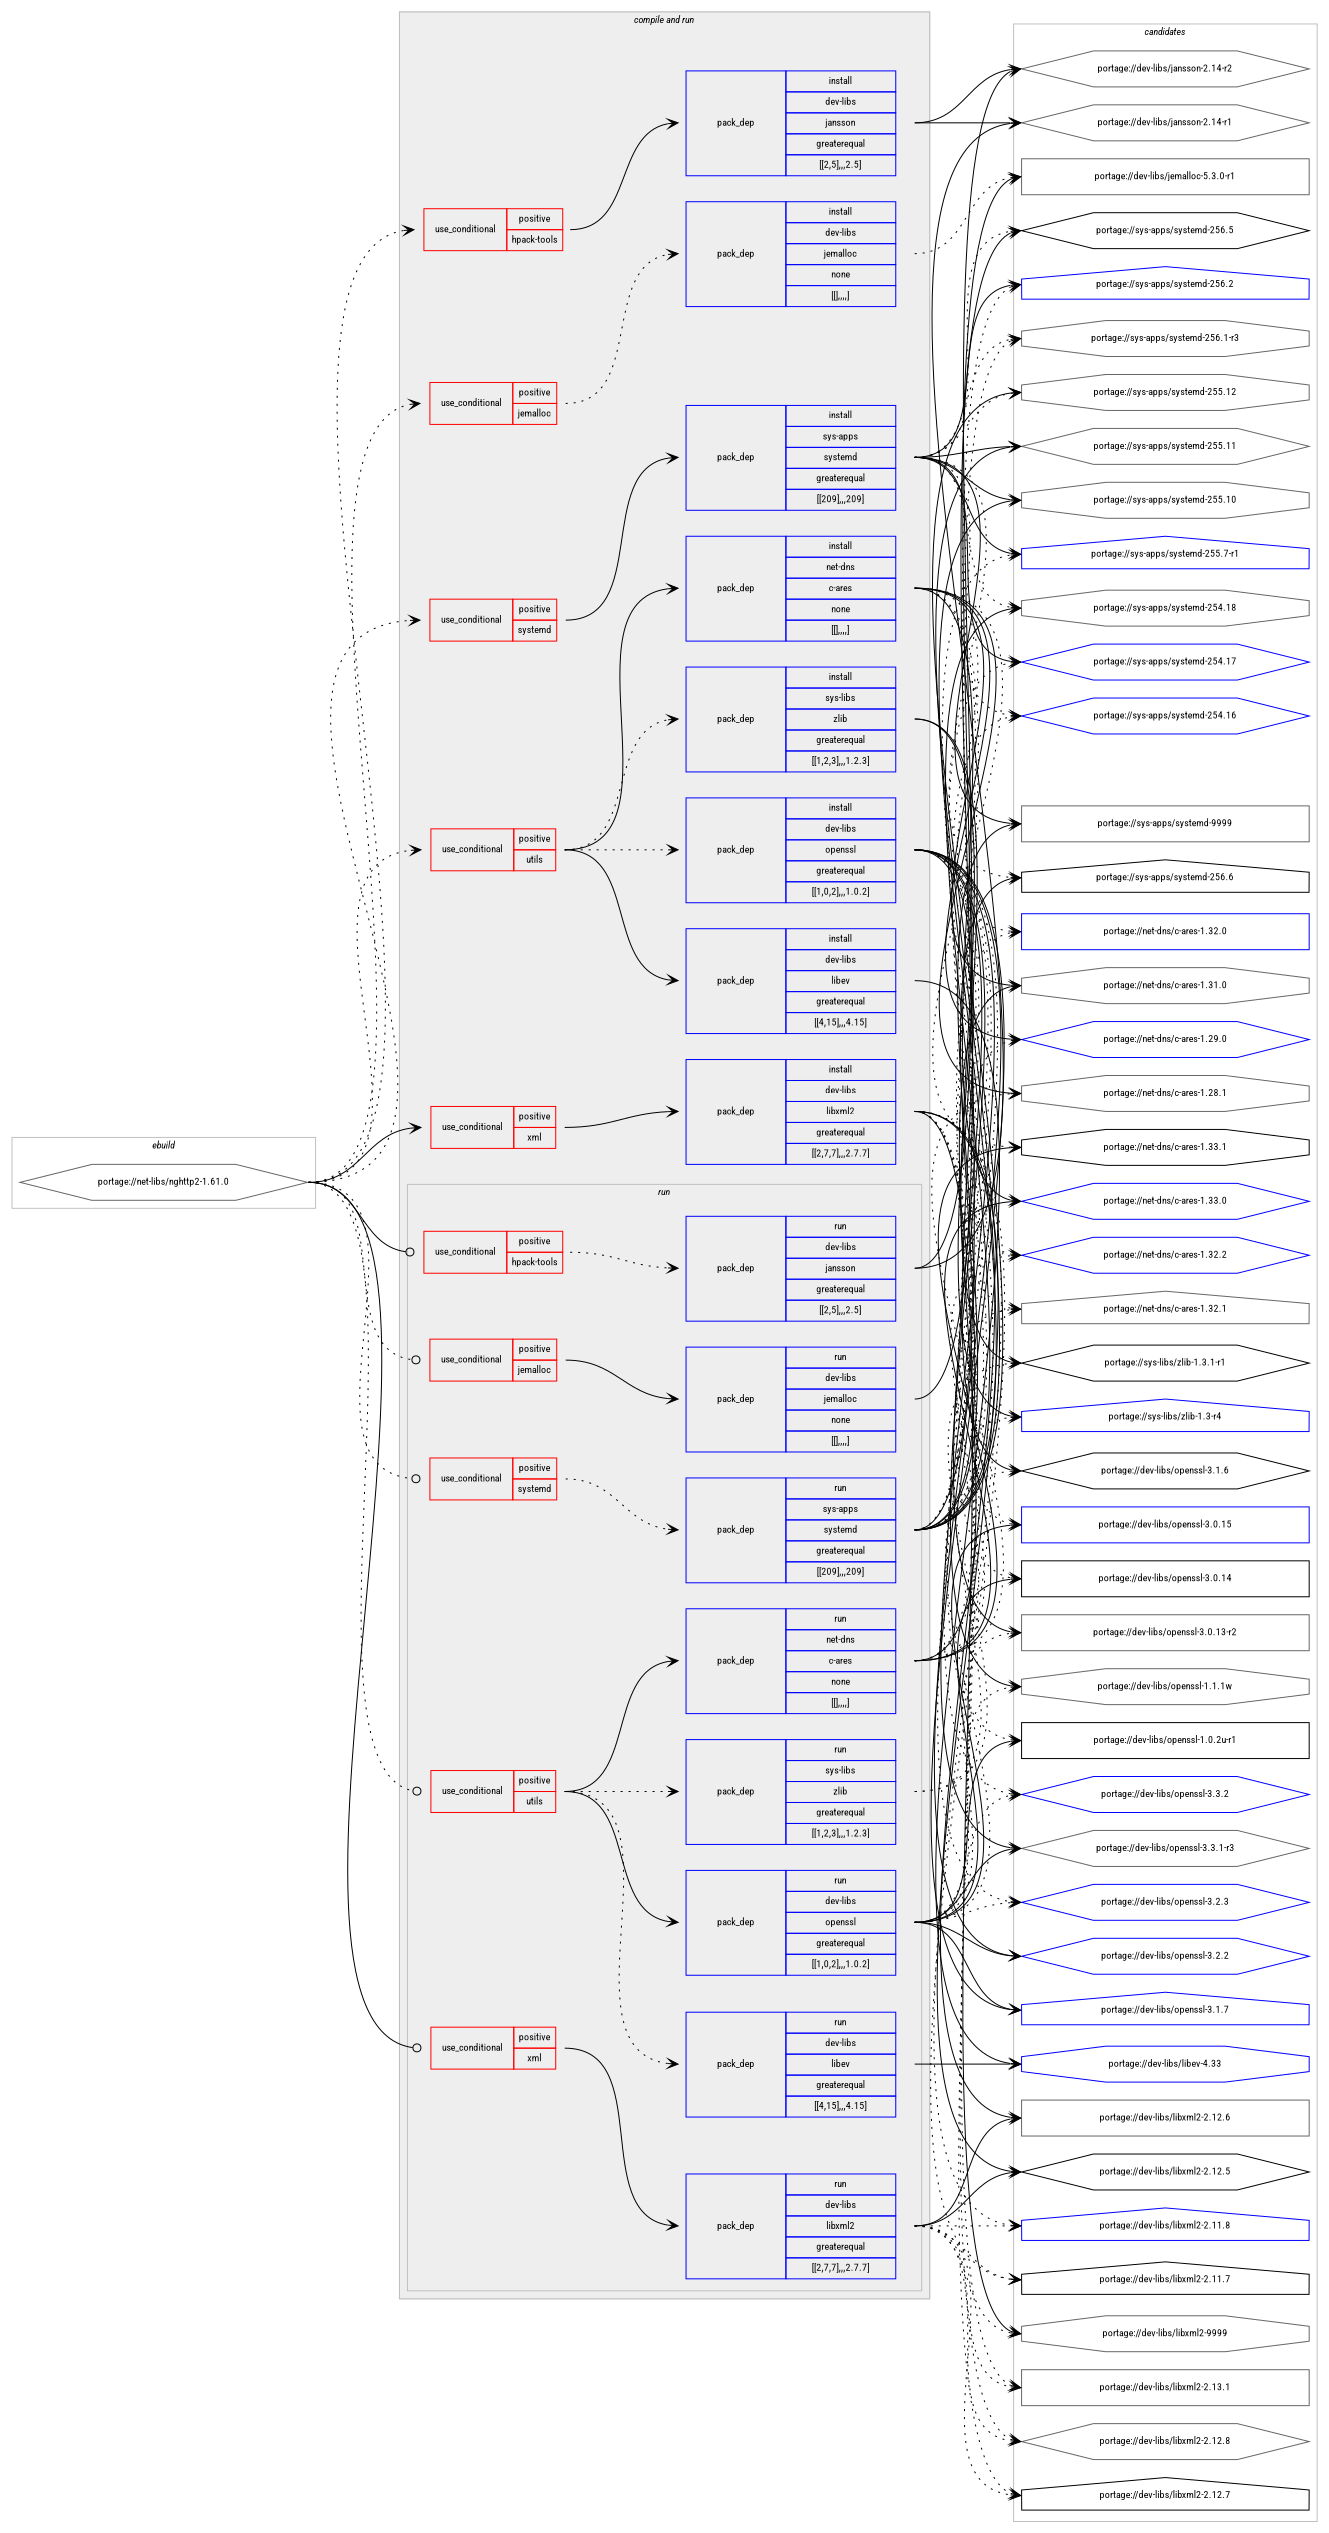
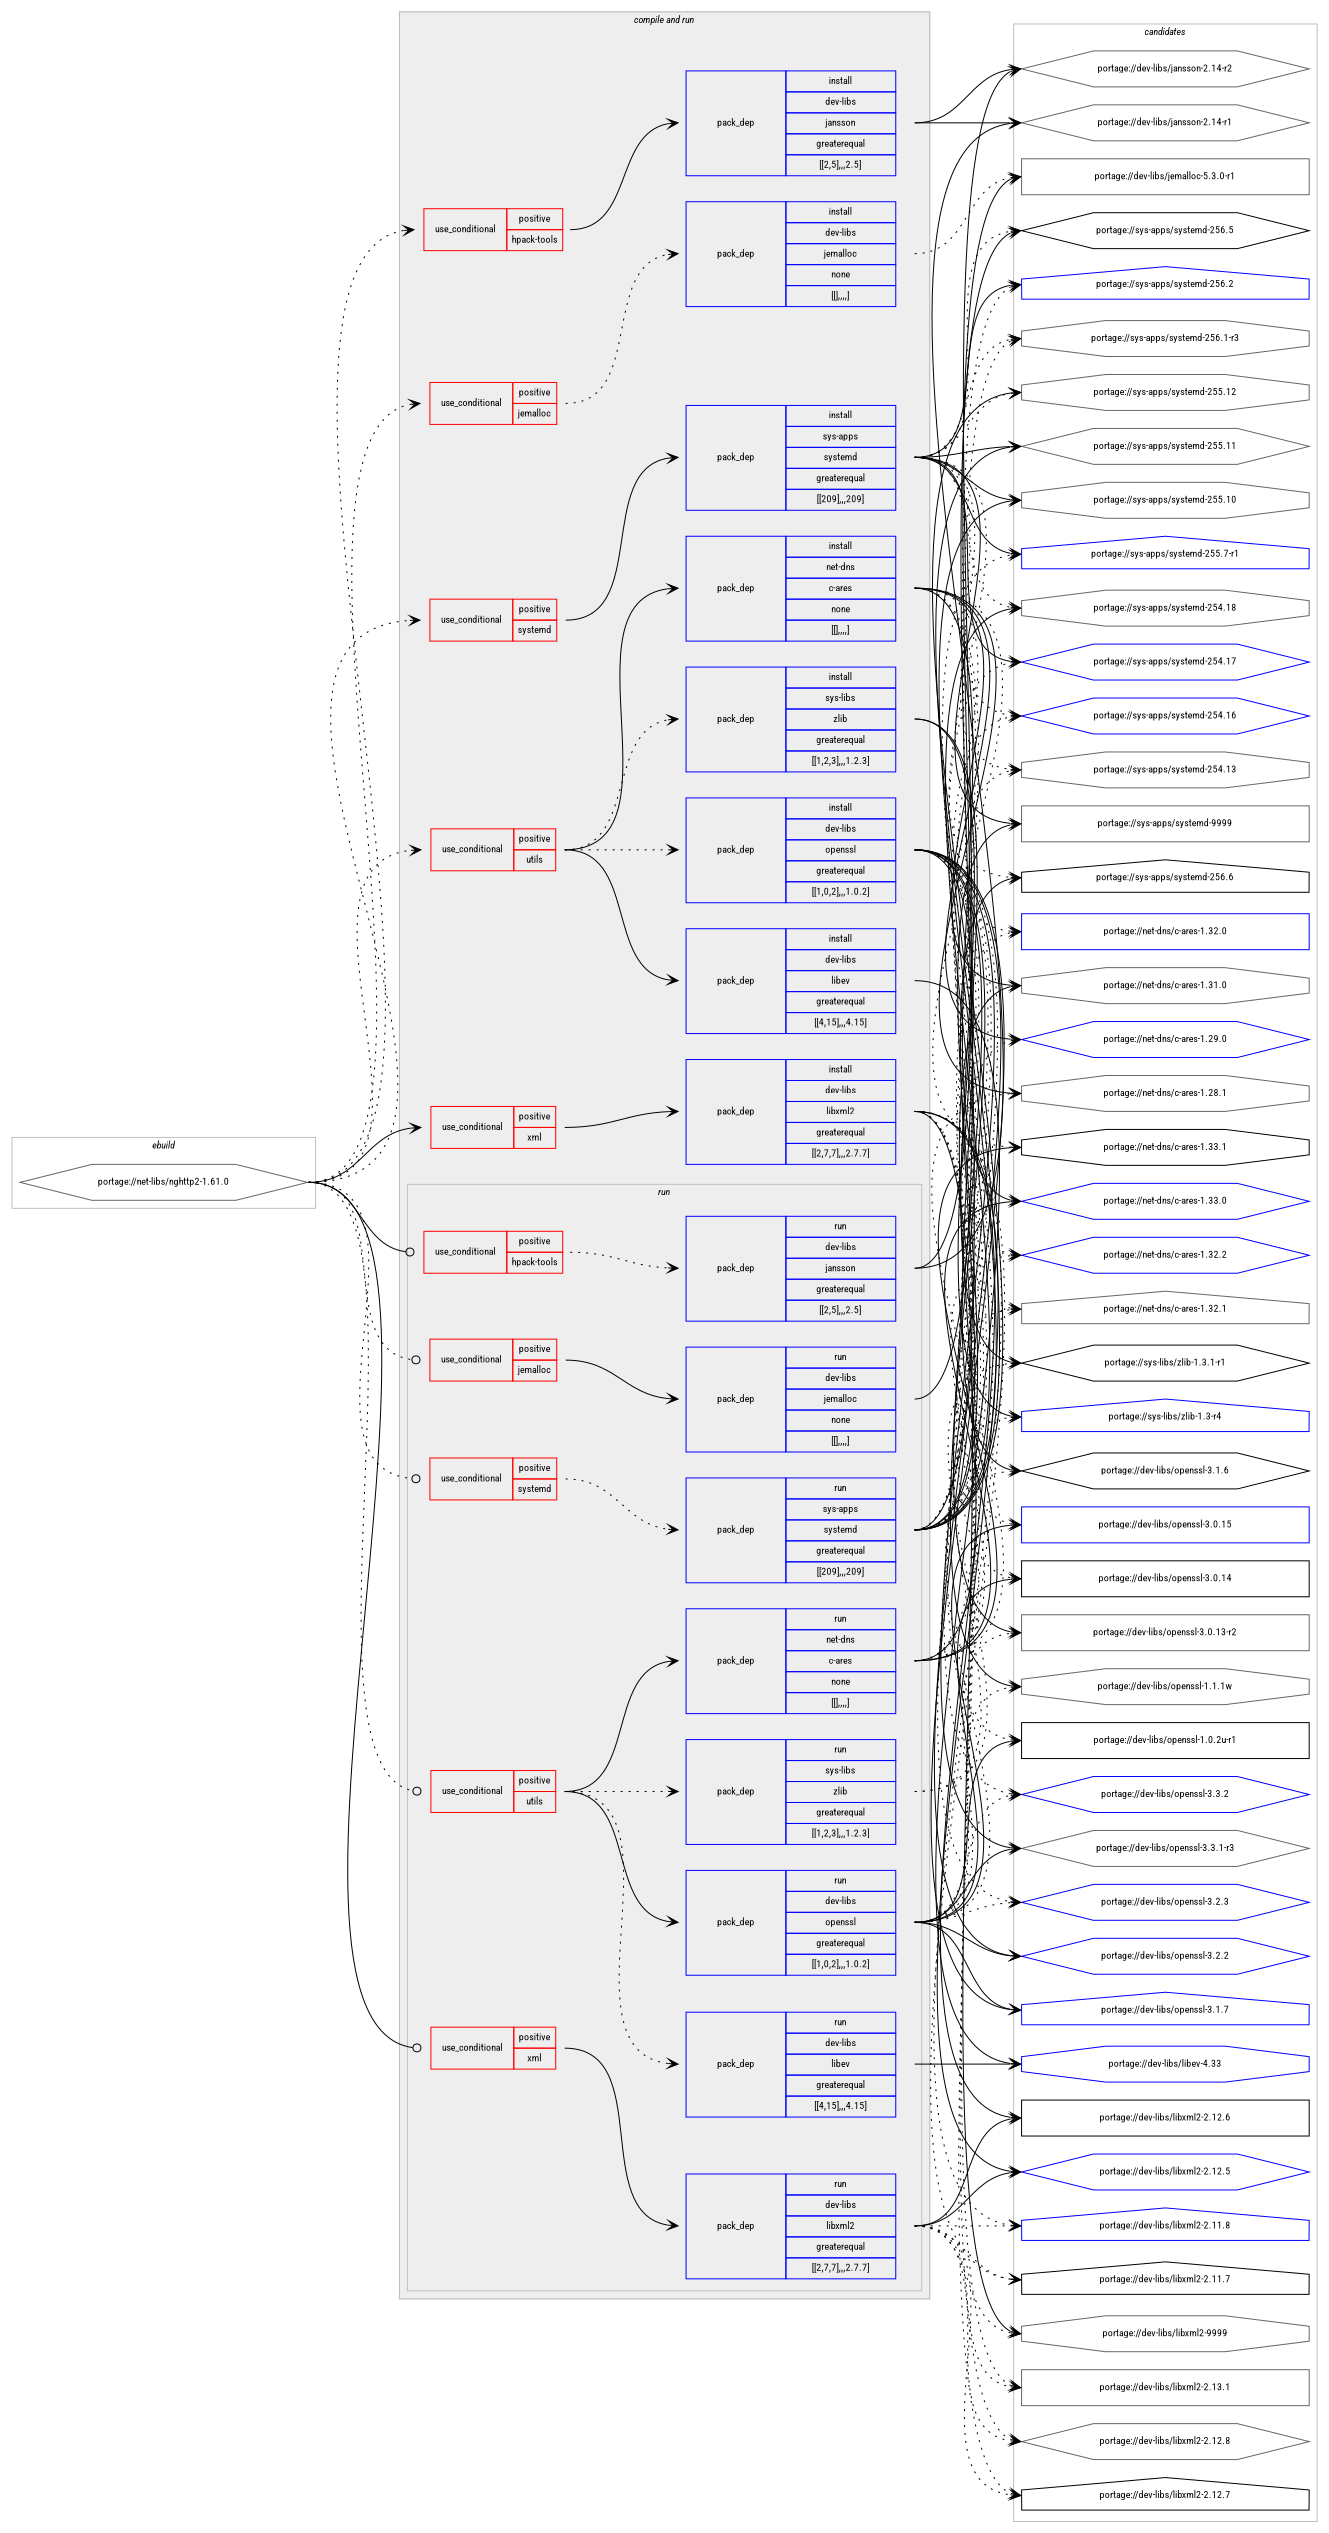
node "portage://sys-apps/systemd-254.13": added
node "portage://dev-libs/libxml2-2.12.6": color gray40 -> black
node "portage://dev-libs/libxml2-2.12.5": color black -> blue
